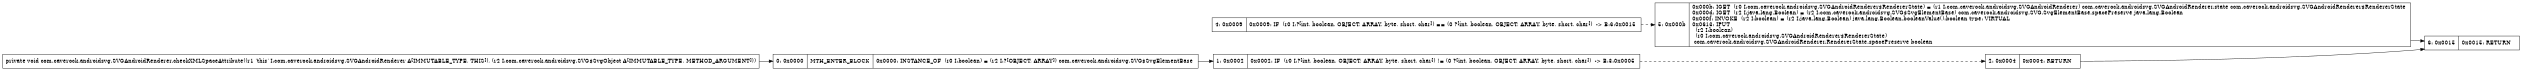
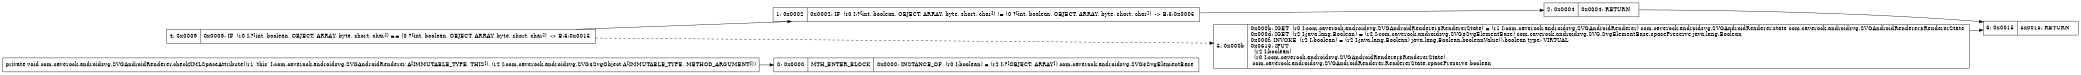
node "6: 0x0015": text "0x0015: RETURN" -> "5x0015: RETURN"
edge "0: 0x0000" -> "1: 0x0002": now "4: 0x0009" -> "1: 0x0002"
edge "1: 0x0002" -> "2: 0x0004": style dashed -> solid
